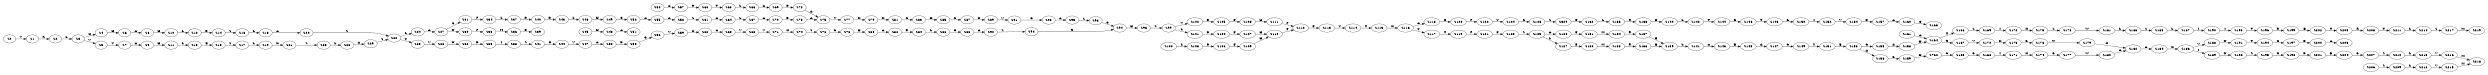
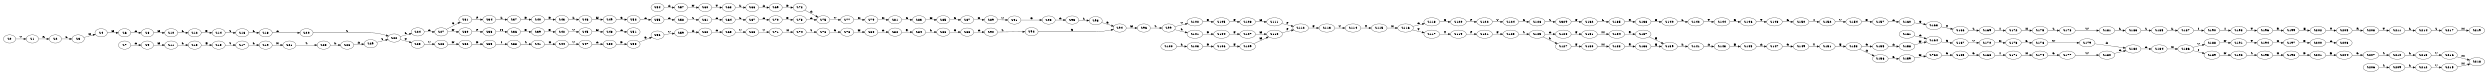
node "S42": added
edge "S164" -> "S166": now "S163" -> "S166"
node "S5": removed
